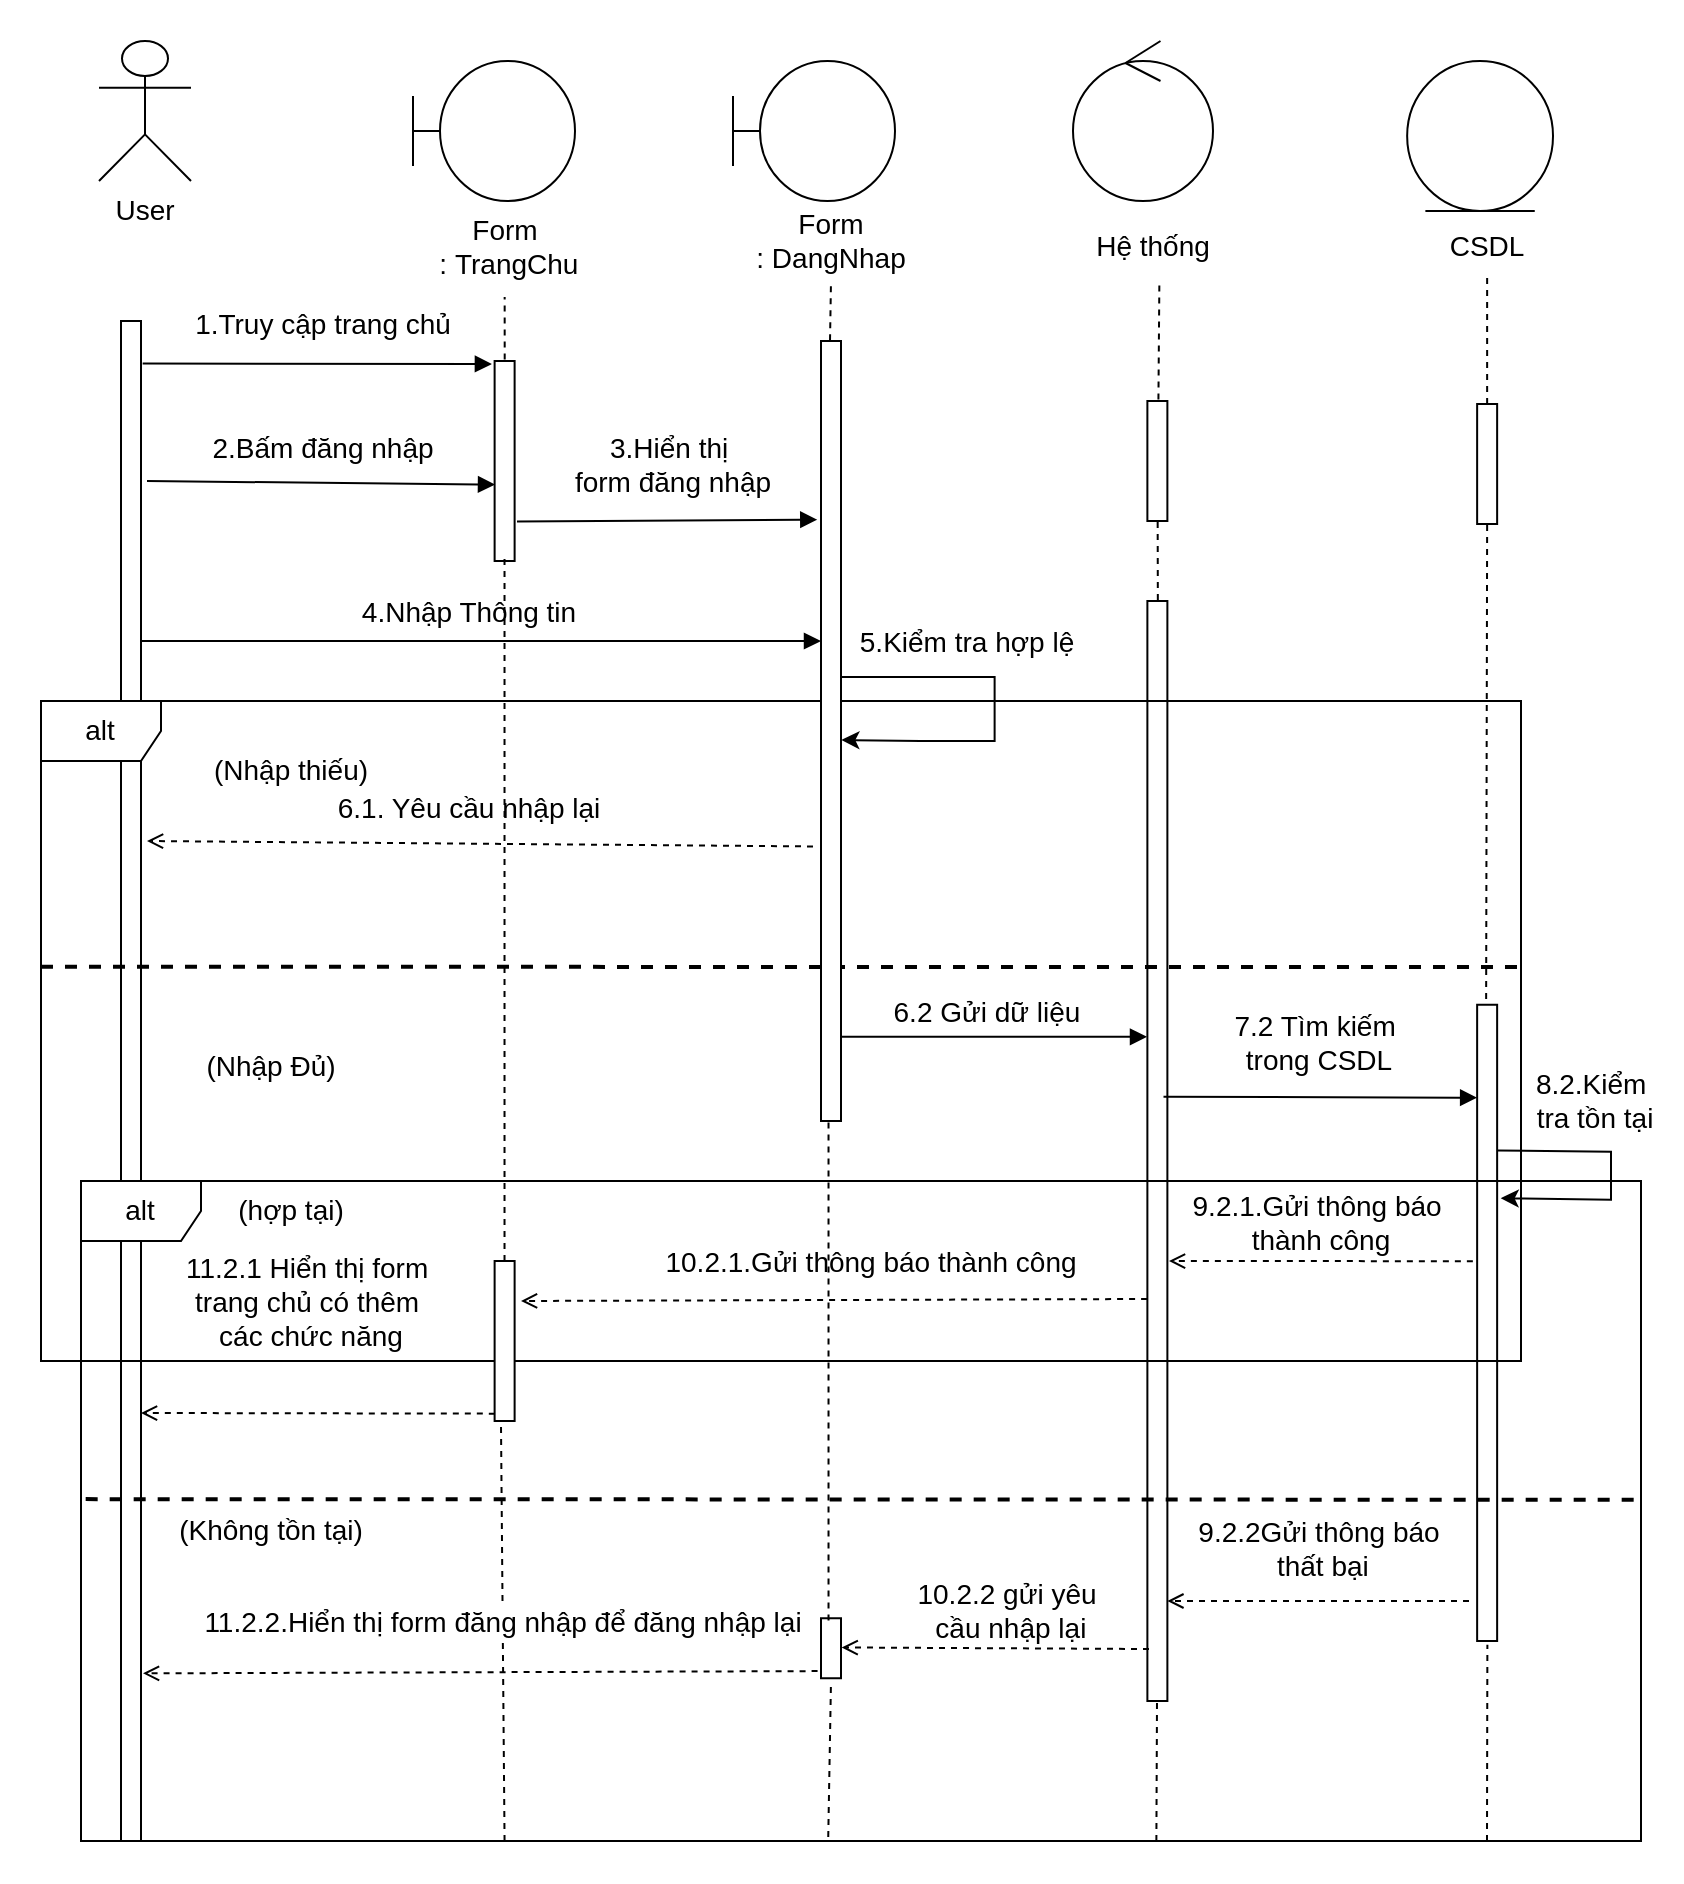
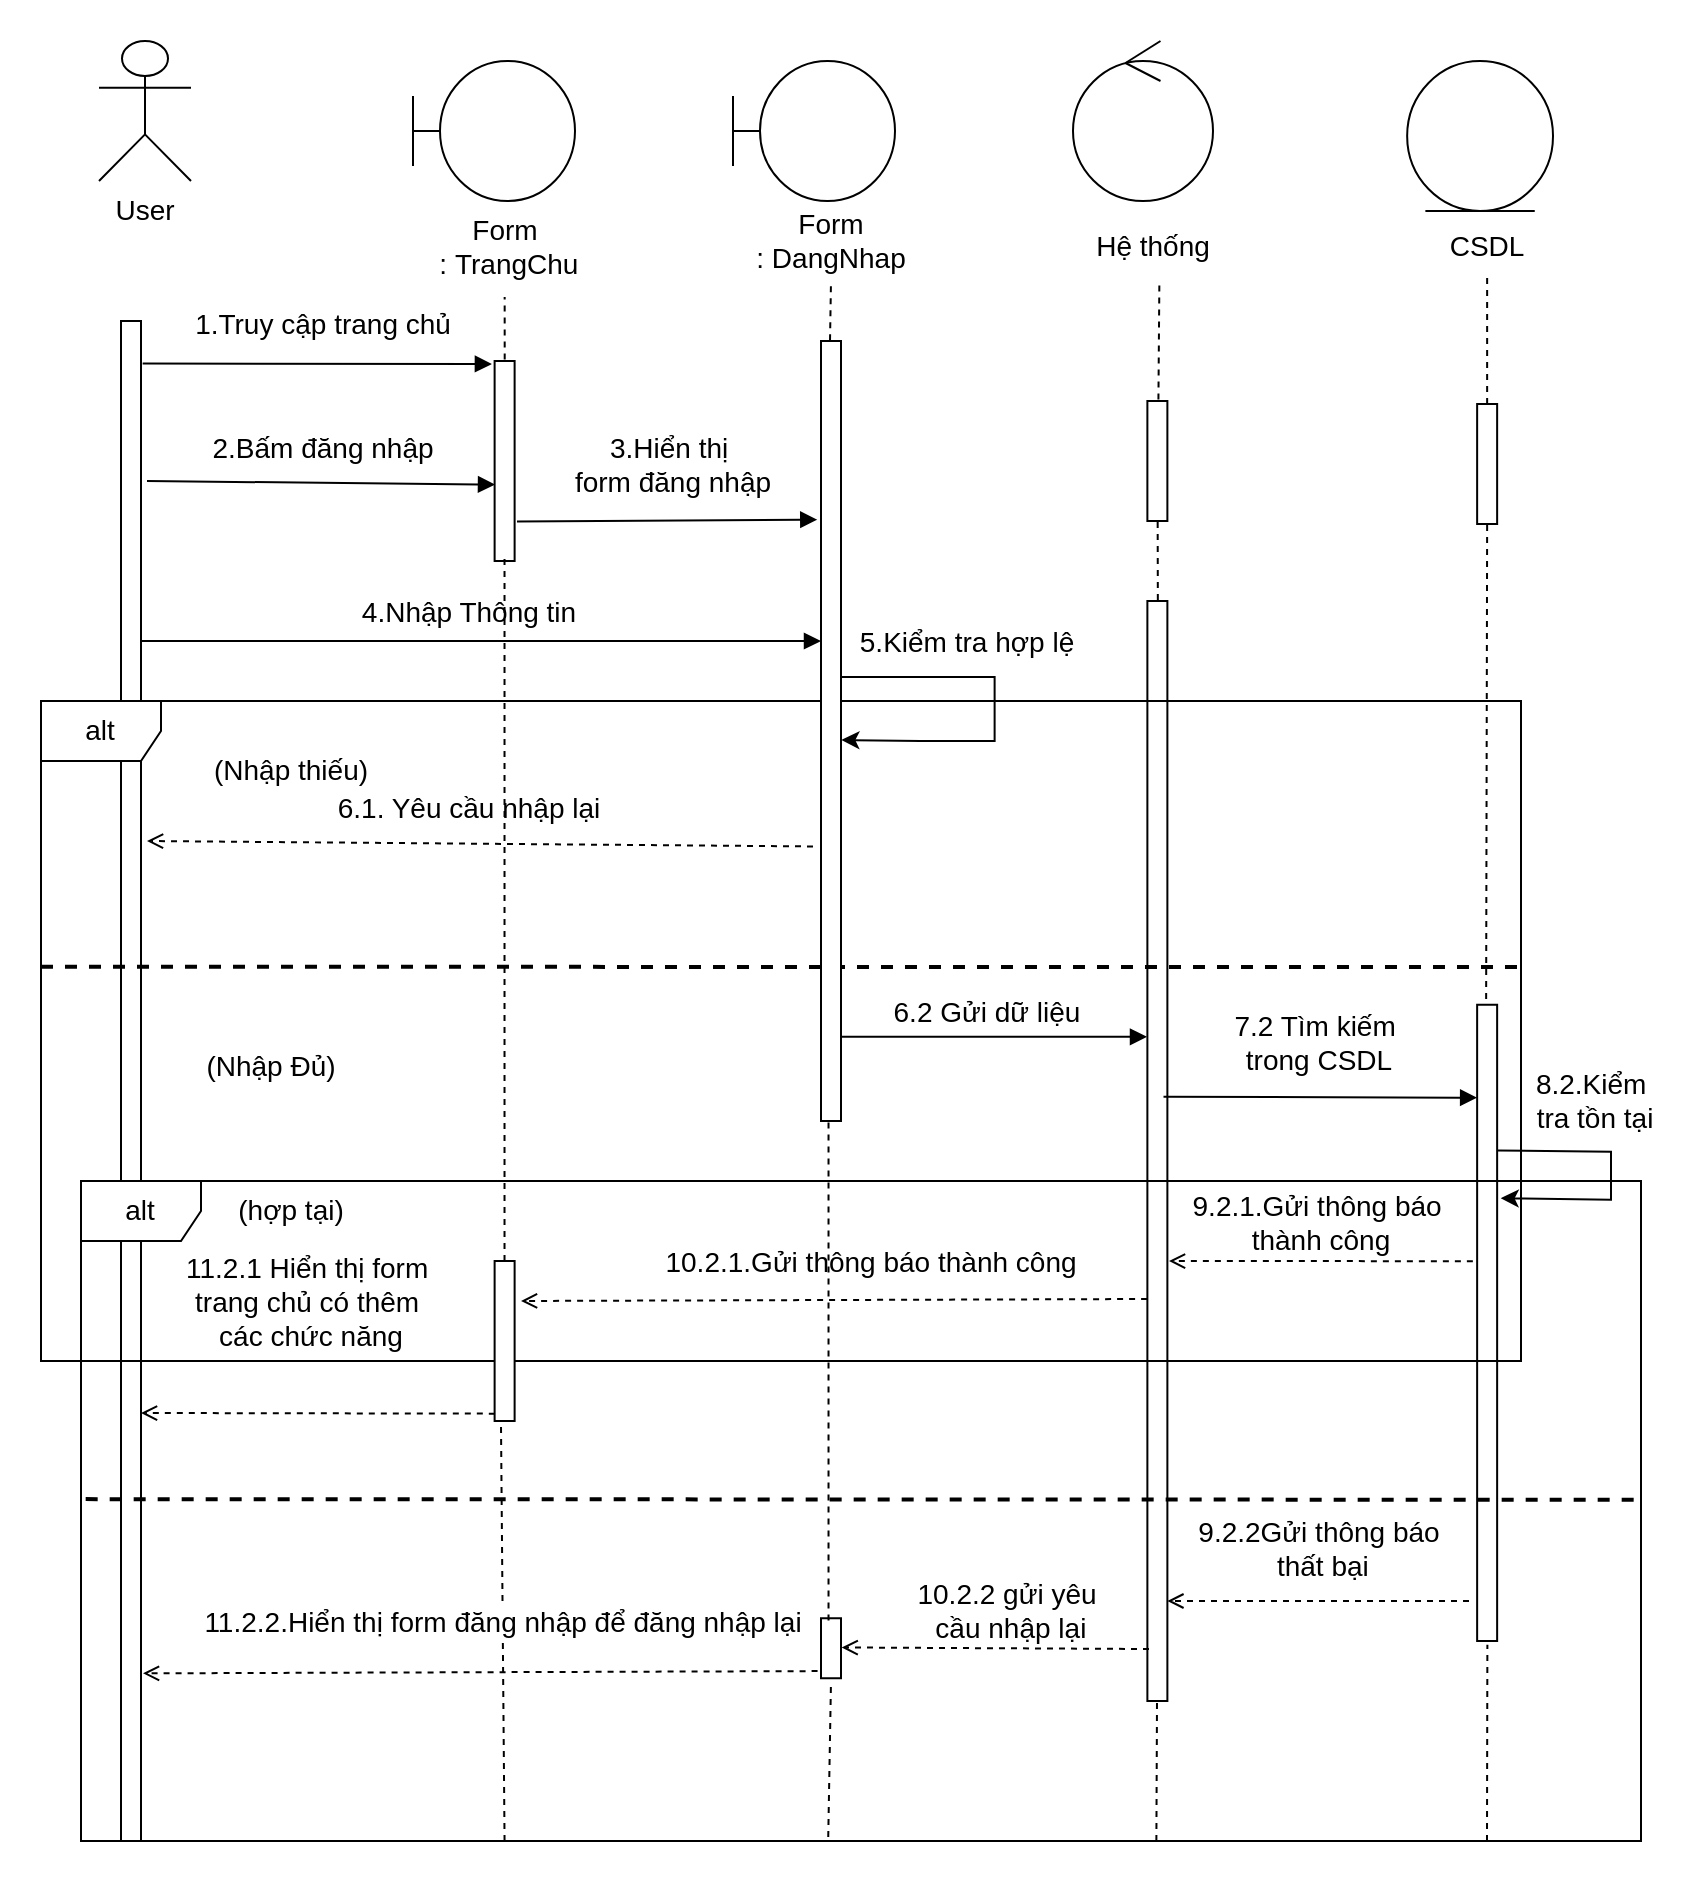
node "(Không tồn tại)": removed
